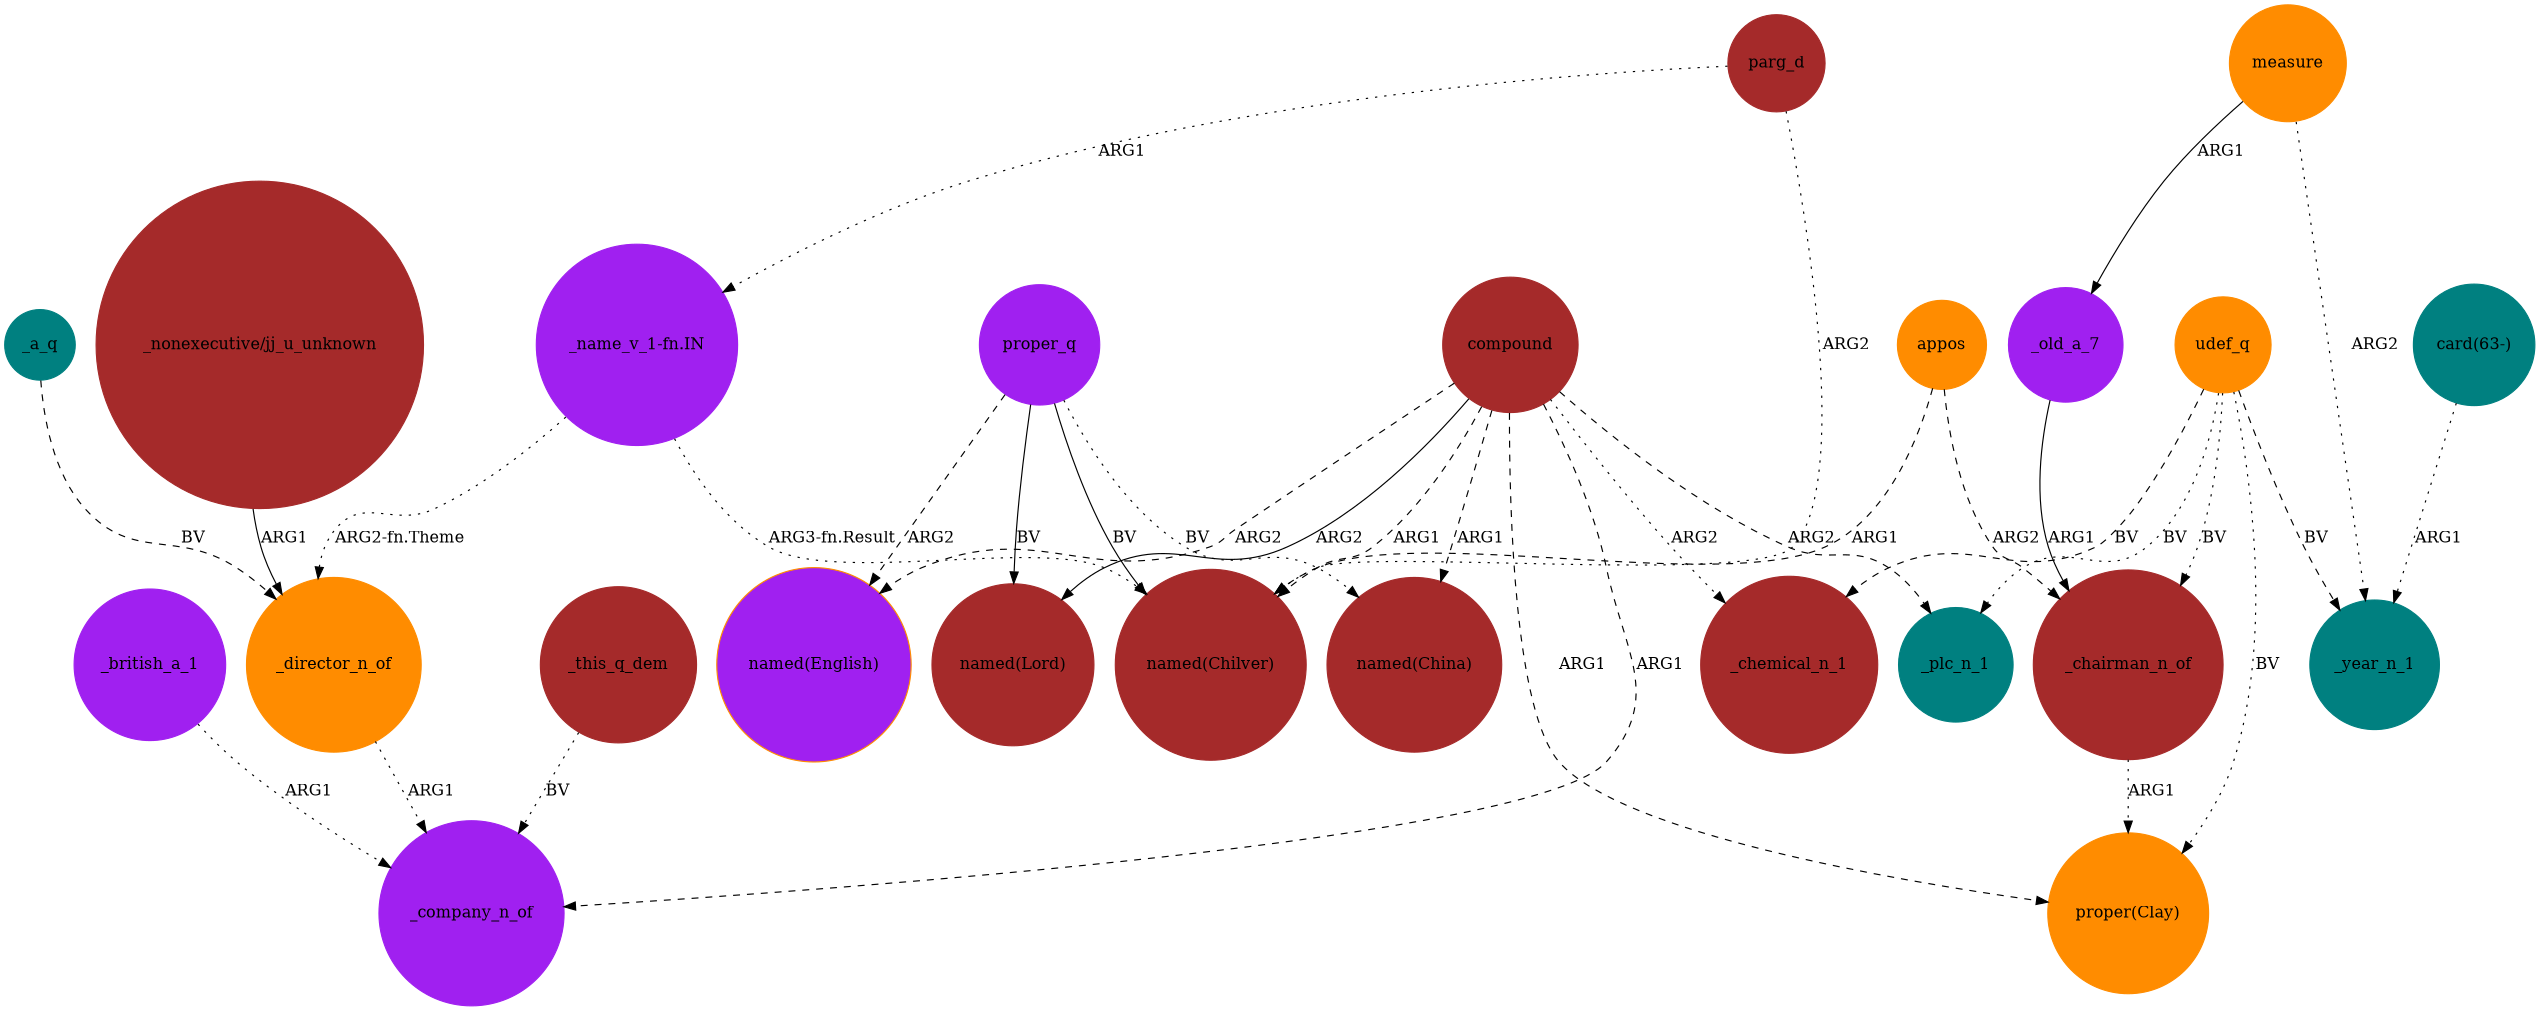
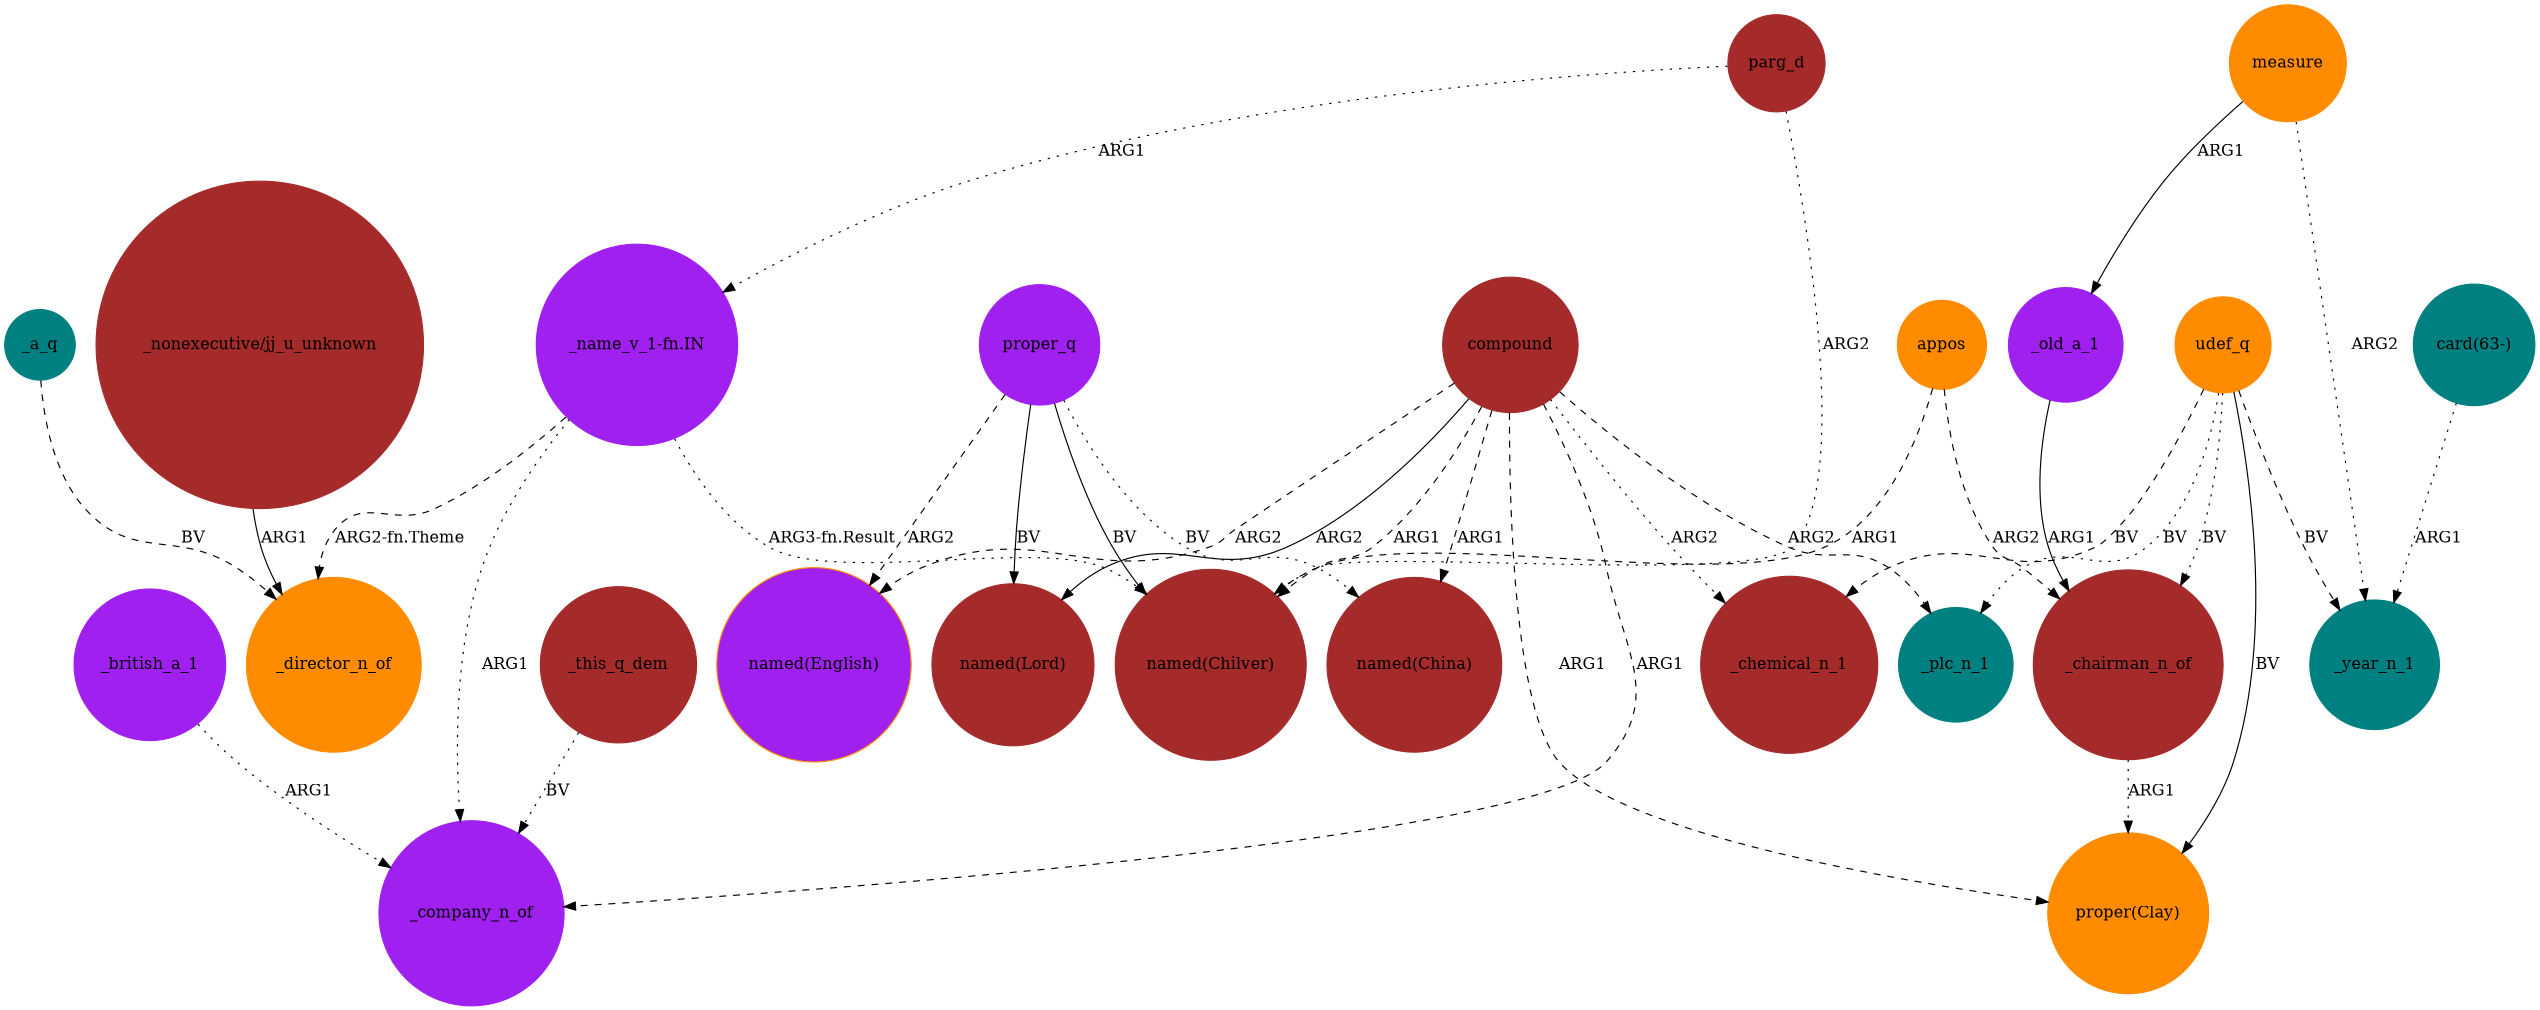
node "_old_a_7": label "_old_a_7" -> "_old_a_1"
edge "_name_v_1-fn.IN" -> "_director_n_of": style dotted -> dashed
edge "udef_q" -> "proper(Clay)": style dotted -> solid
edge "_director_n_of" -> "_company_n_of": now "_name_v_1-fn.IN" -> "_company_n_of"
